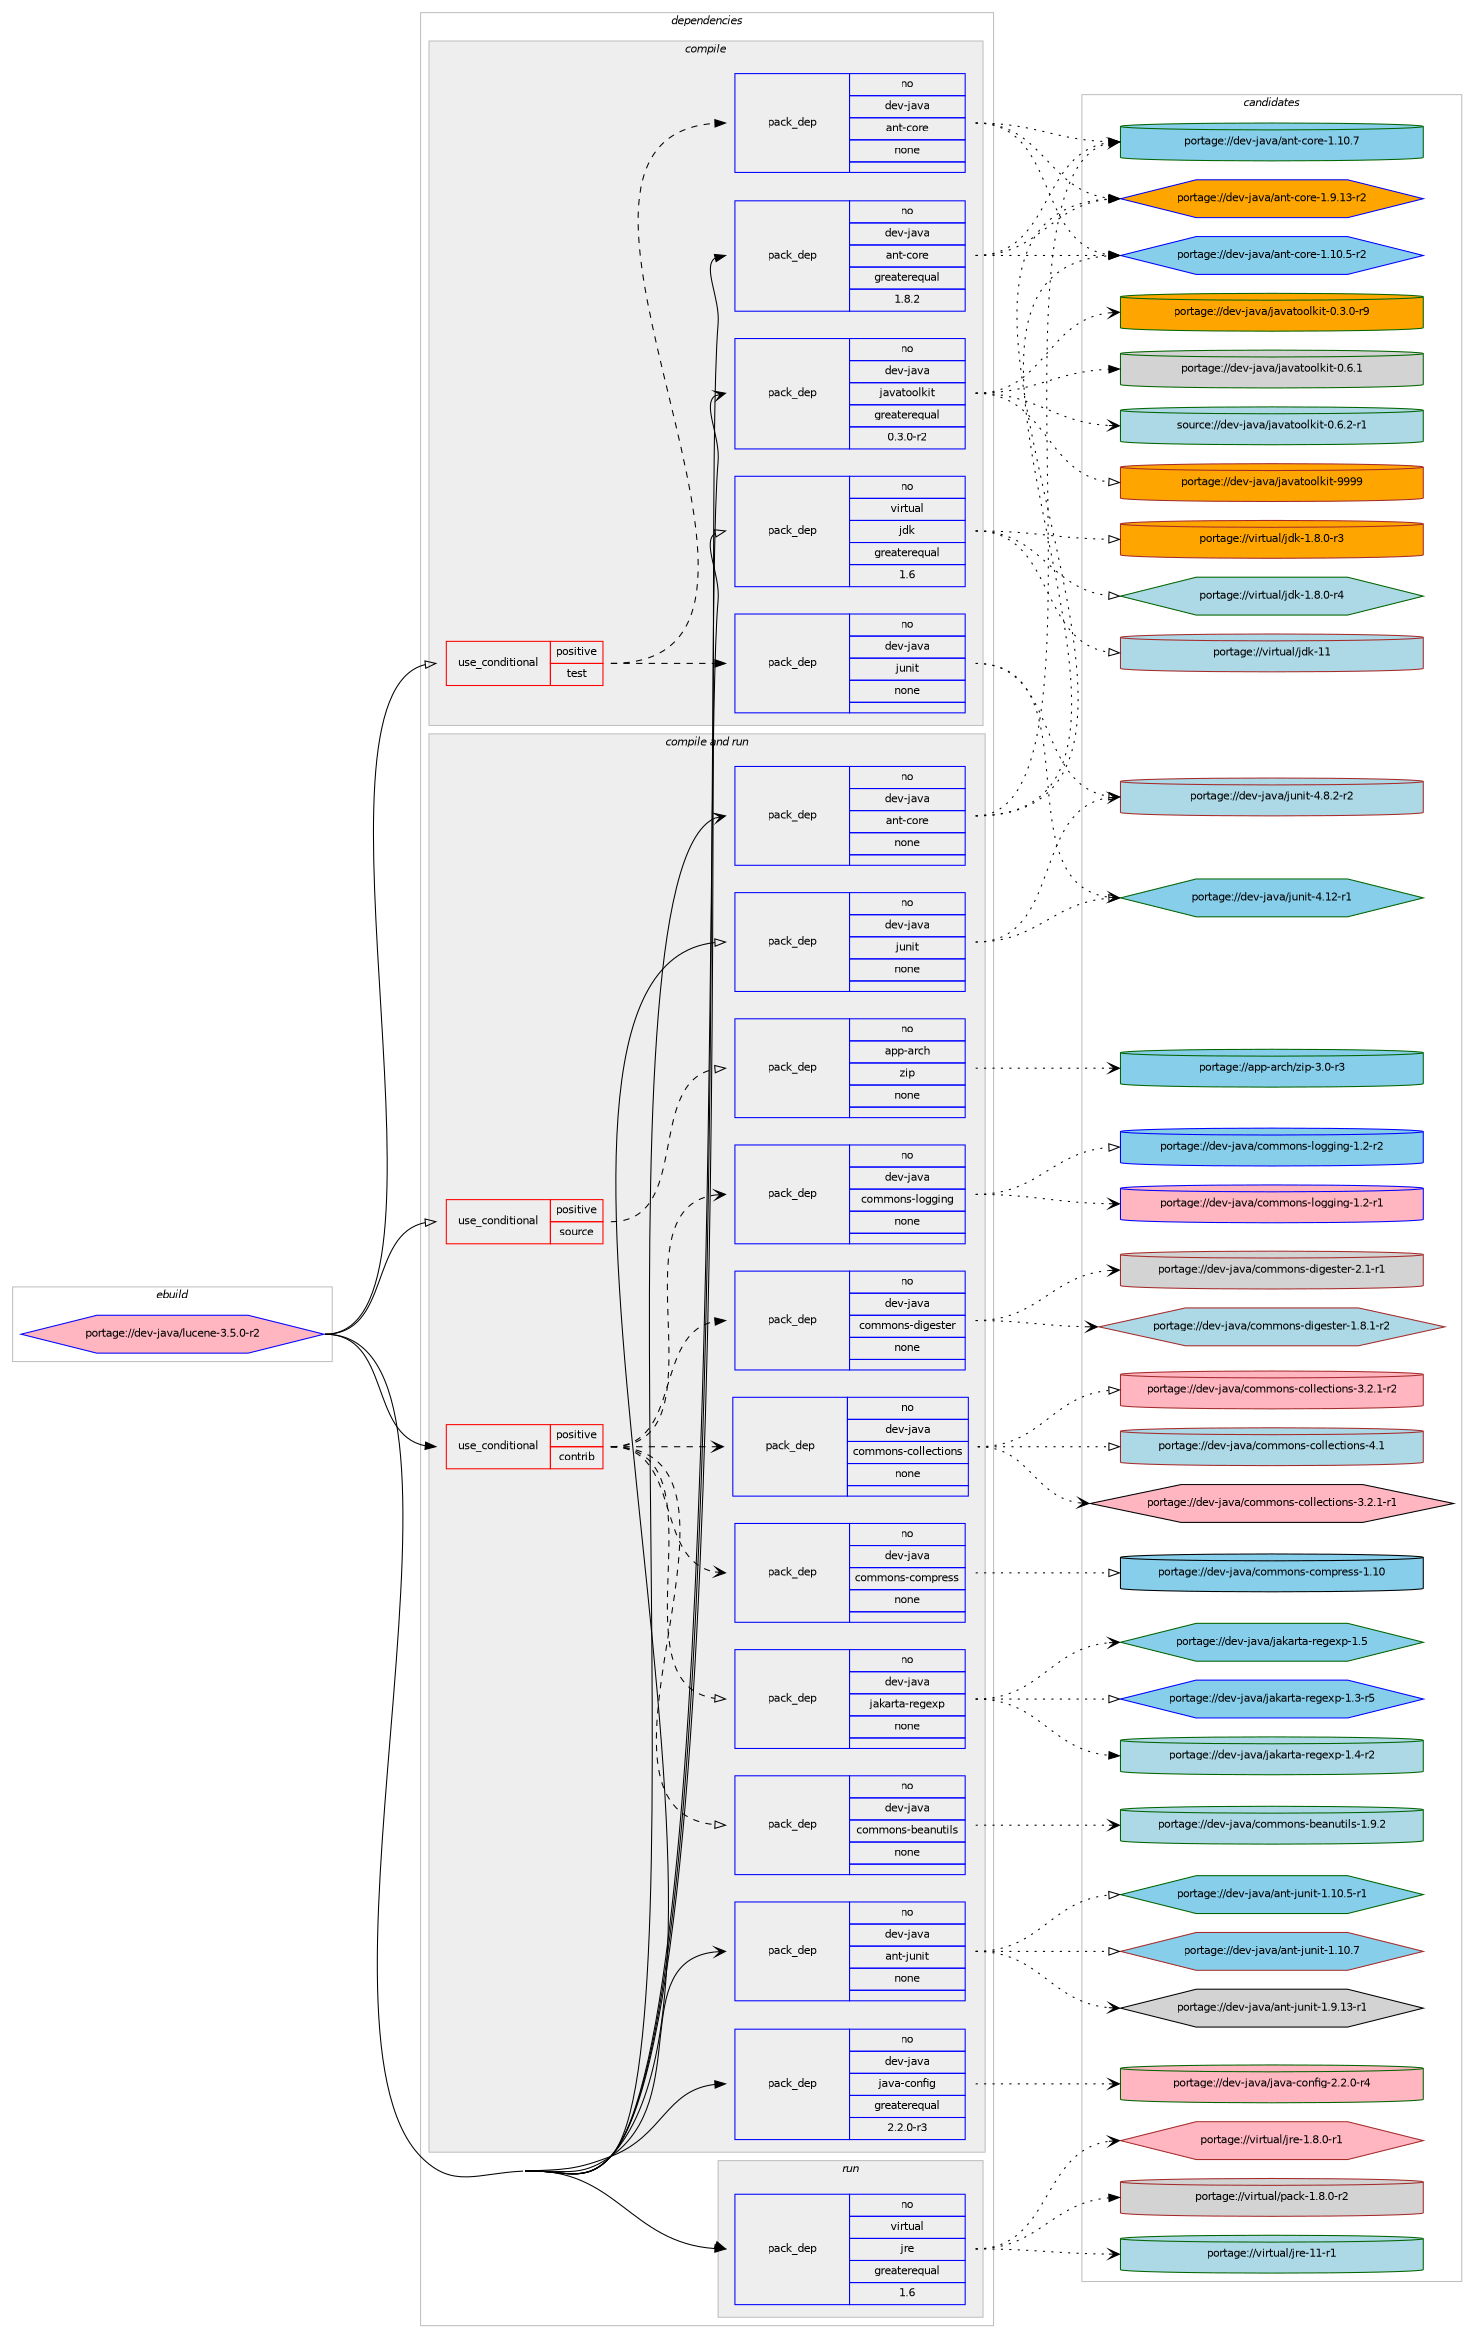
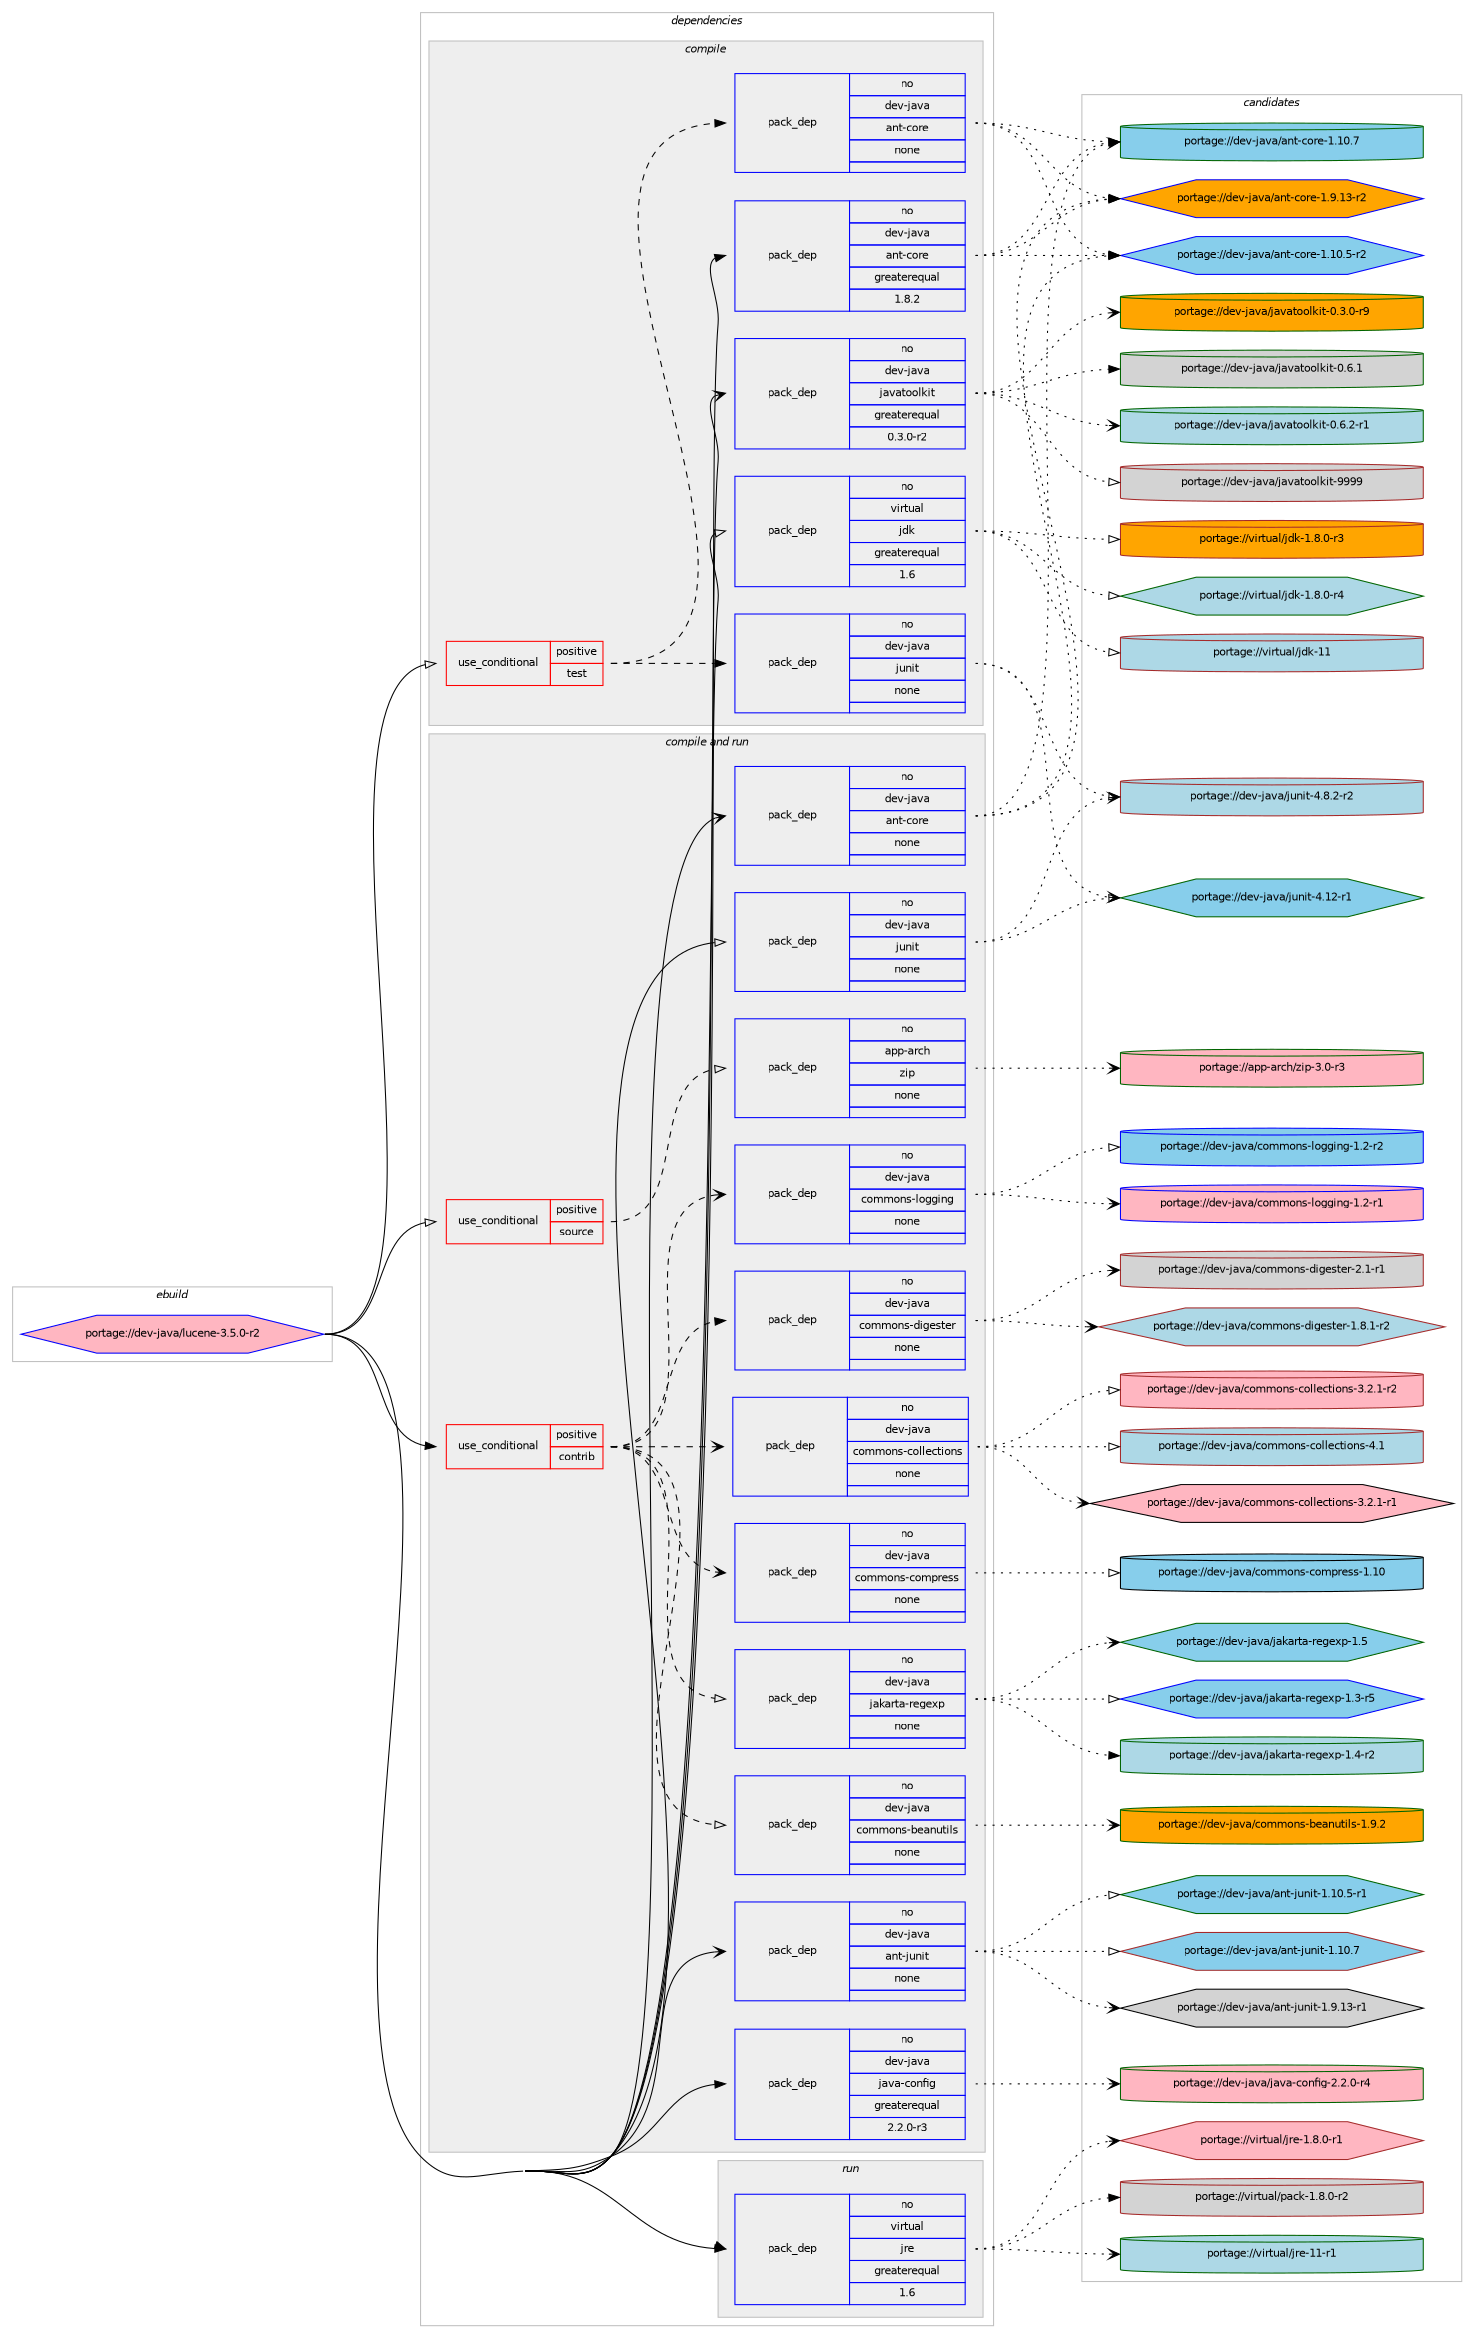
node "source://dev-java/javatoolkit-0.6.2-r1": label "source://dev-java/javatoolkit-0.6.2-r1" -> "portage://dev-java/javatoolkit-0.6.2-r1"
node "portage://dev-java/javatoolkit-9999": fillcolor orange -> lightgrey
node "portage://app-arch/zip-3.0-r3": fillcolor skyblue -> lightpink
node "portage://dev-java/commons-beanutils-1.9.2": fillcolor lightblue -> orange
